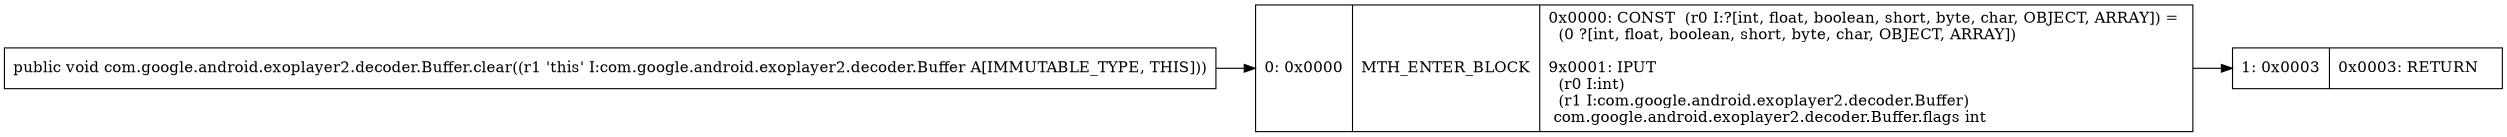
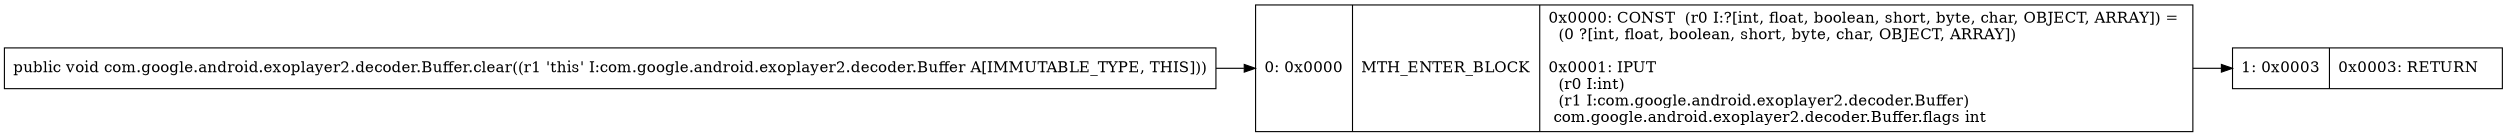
node "0: 0x0000": text "9x0001: IPUT" -> "0x0001: IPUT"
